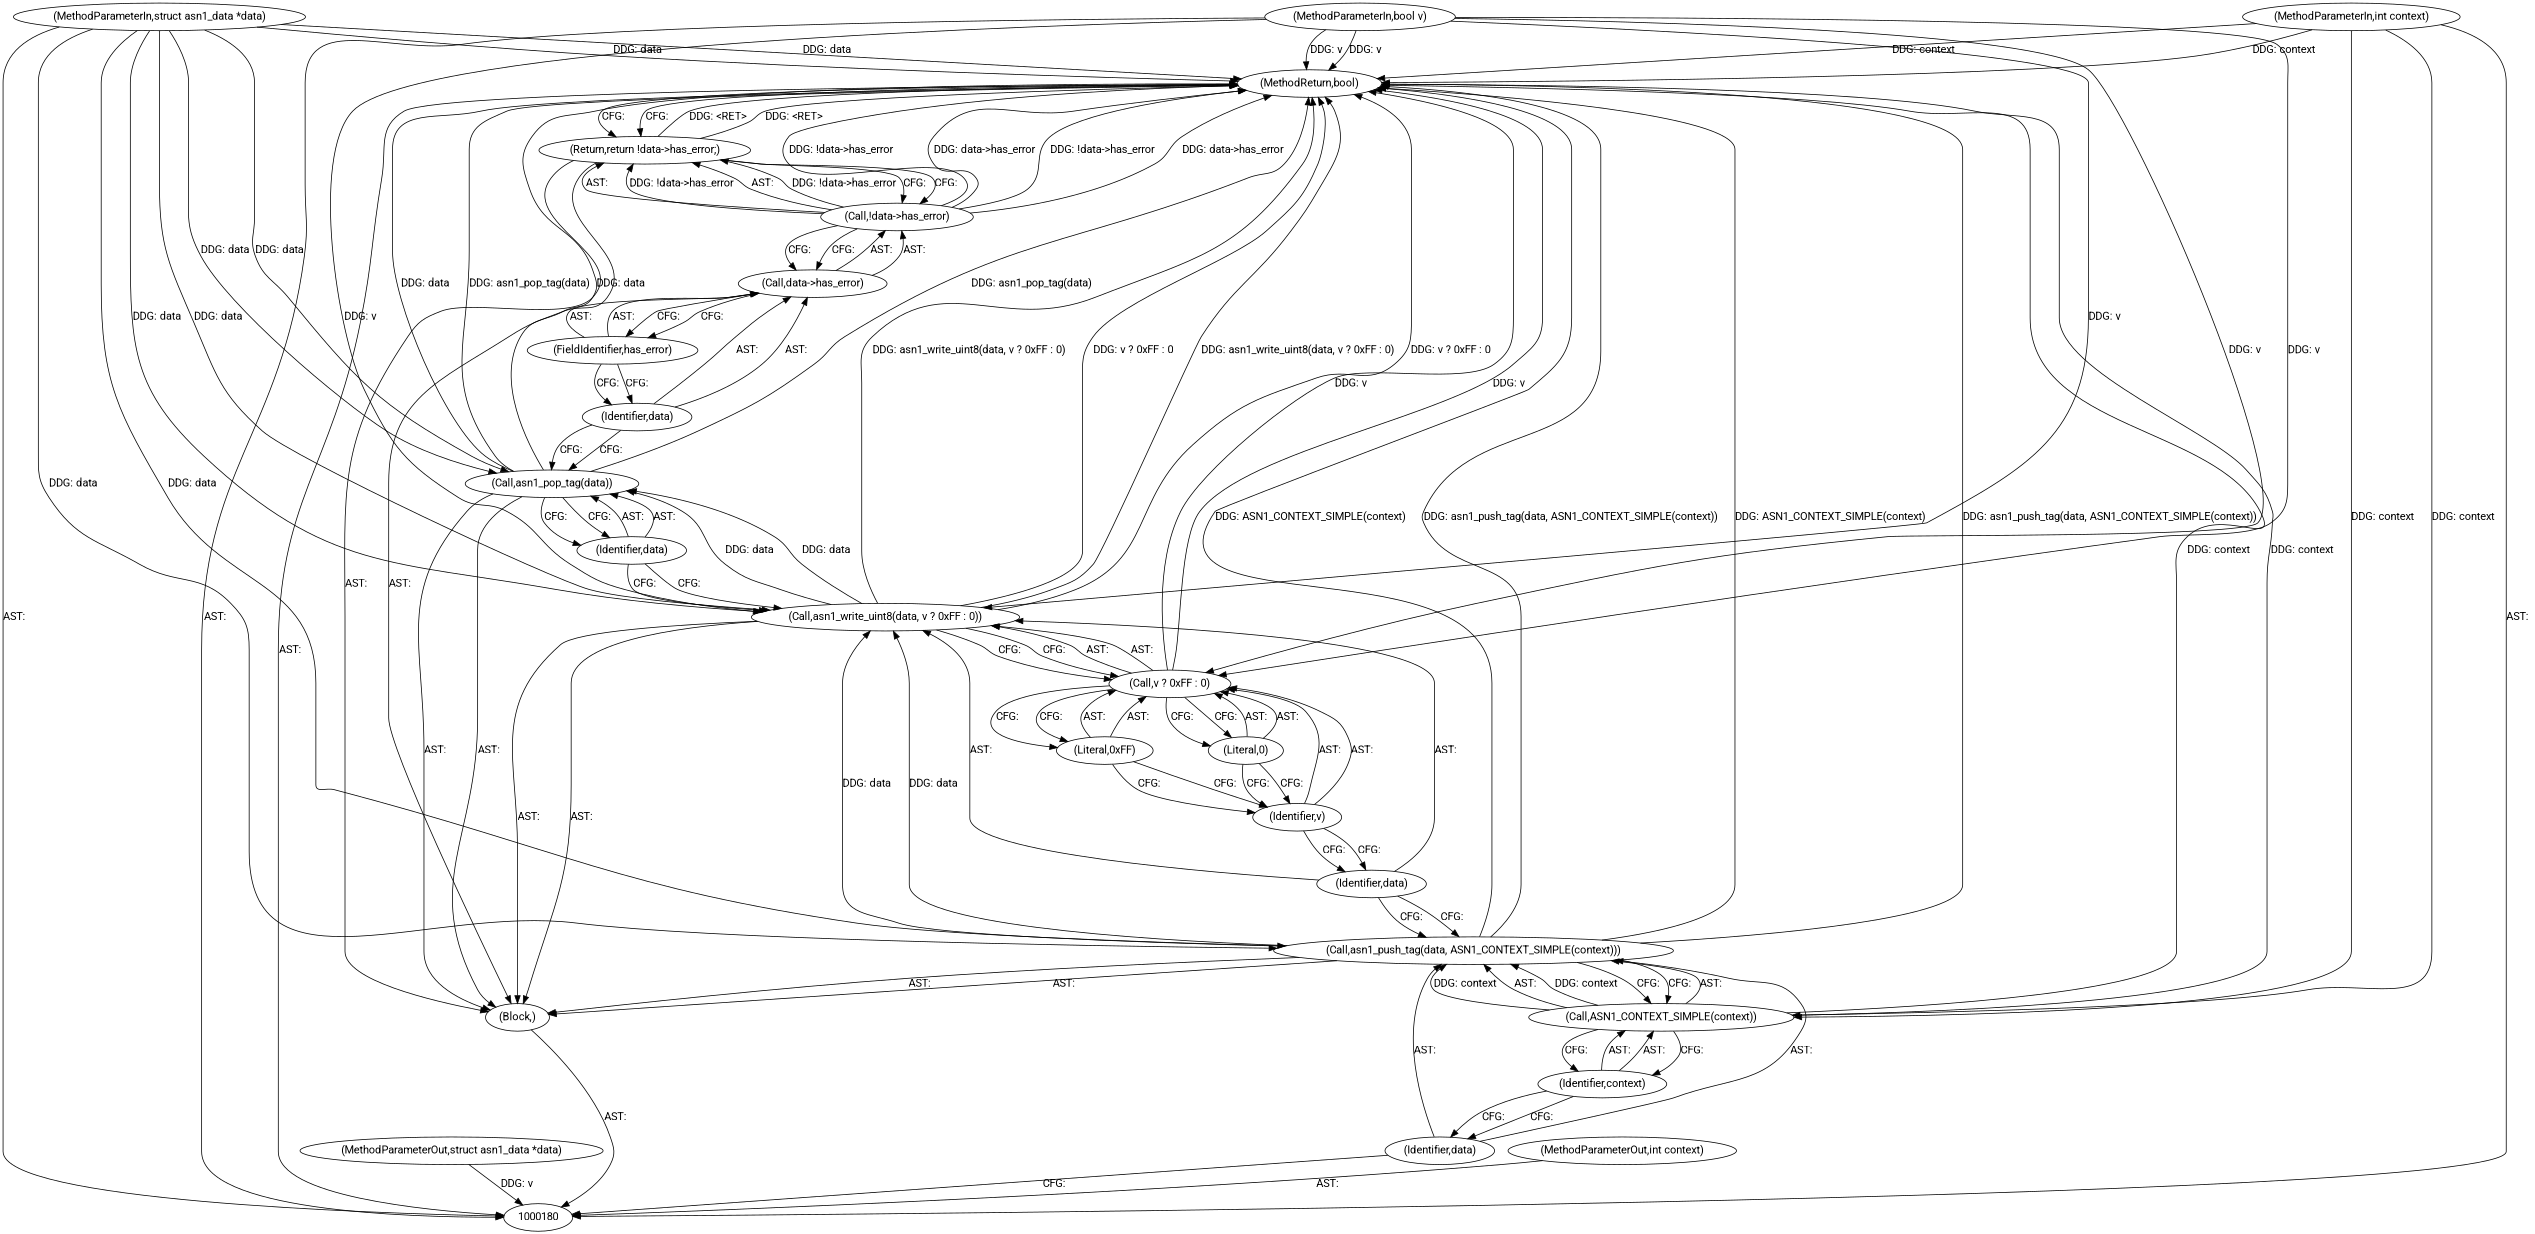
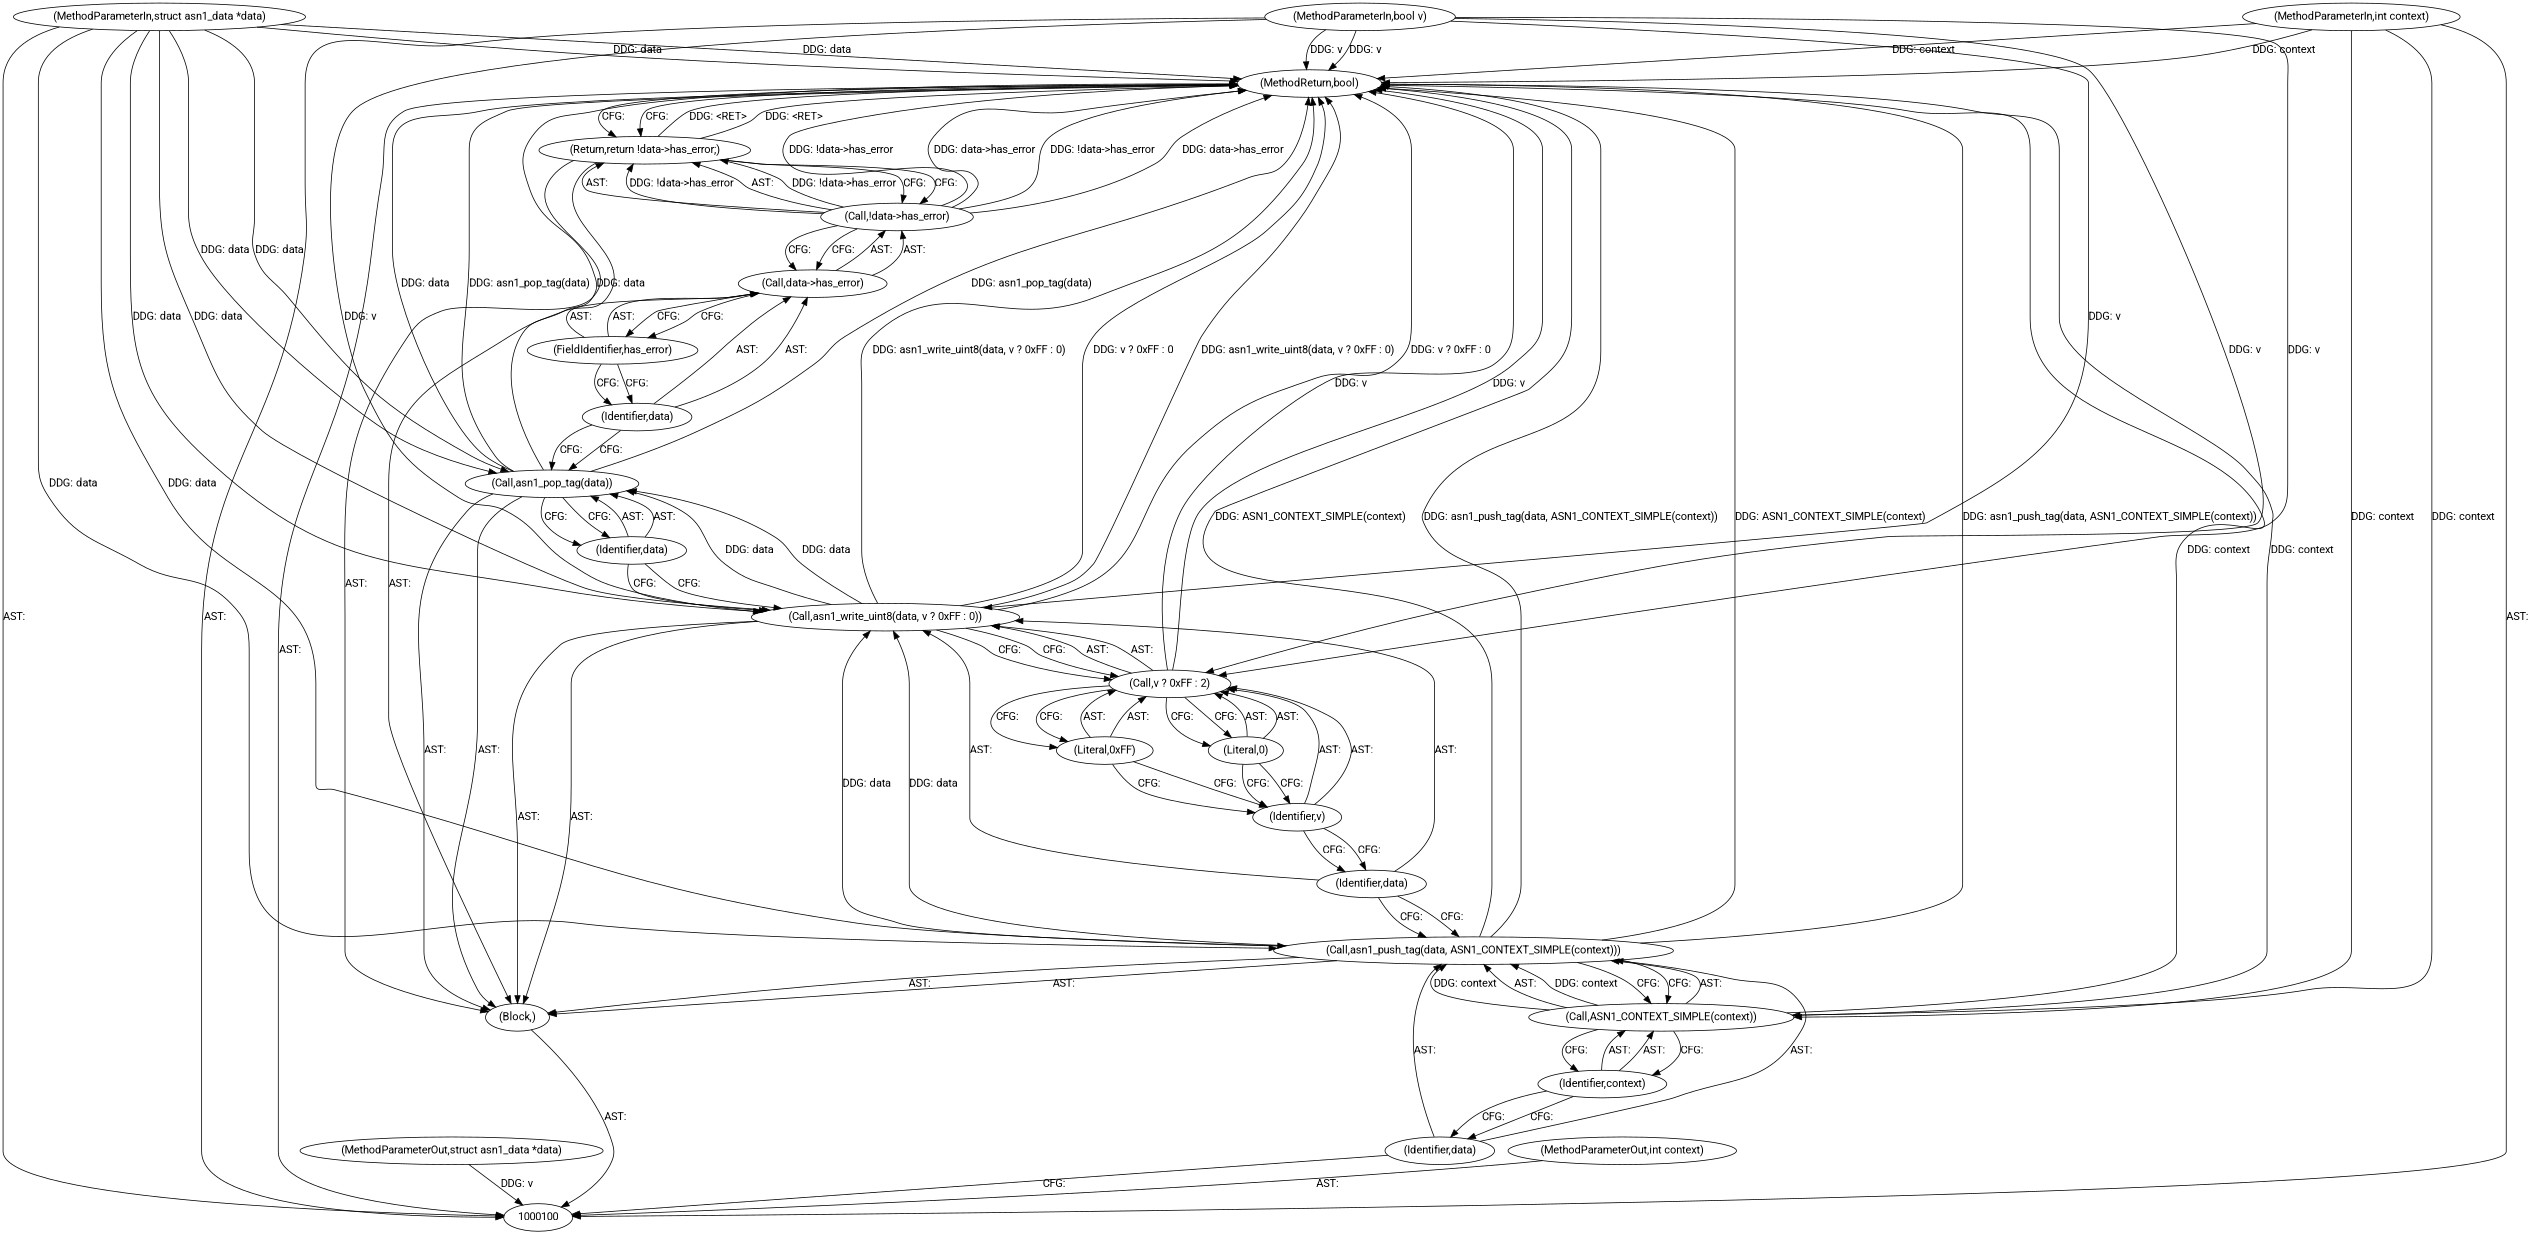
node "(Call,v ? 0xFF : 0)": label "(Call,v ? 0xFF : 0)" -> "(Call,v ? 0xFF : 2)"
node "1000180": label "1000180" -> "1000100"
